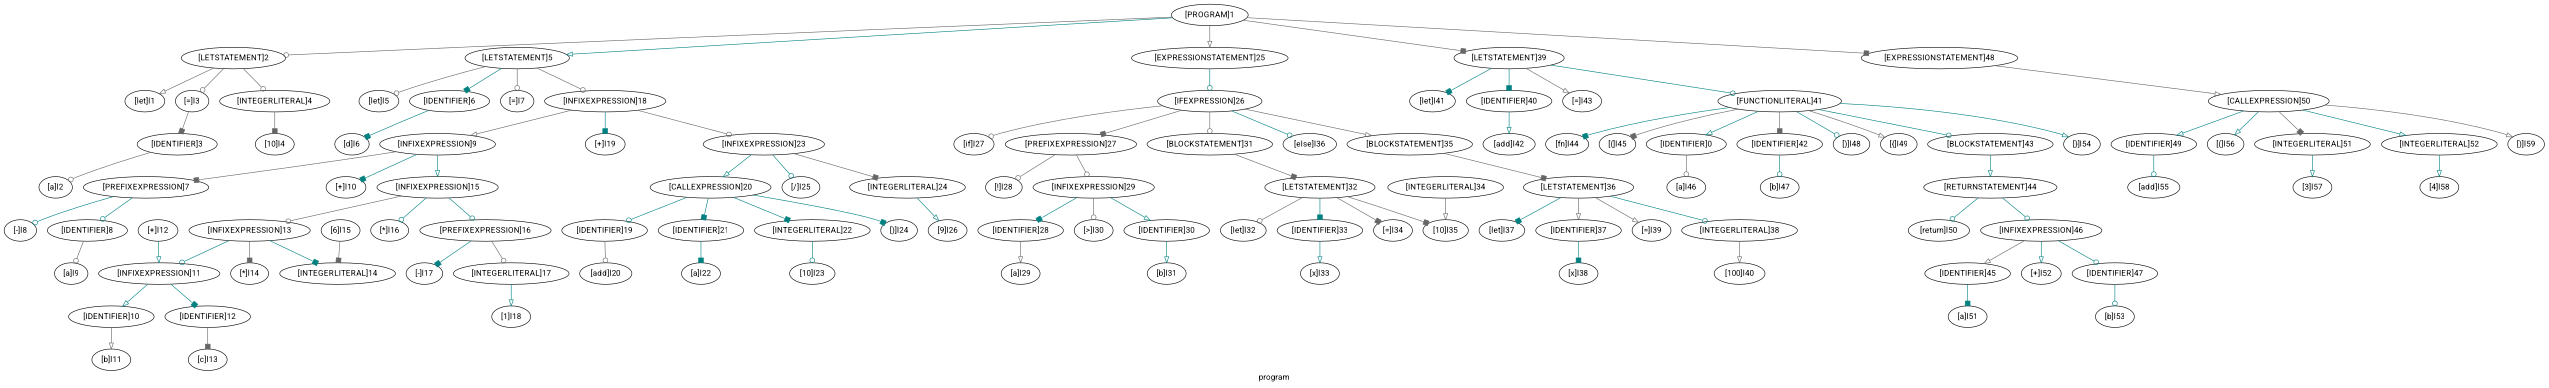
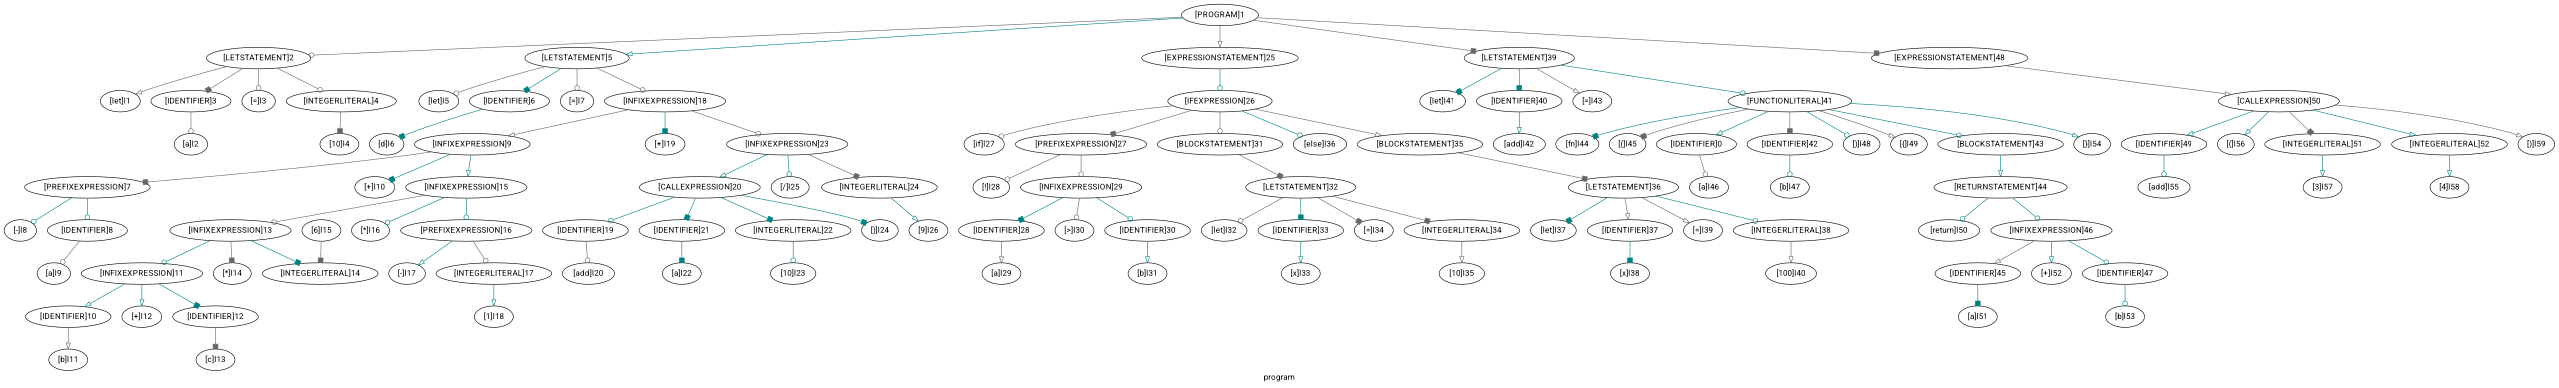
edge "[=]l3" -> "[IDENTIFIER]3": now "[LETSTATEMENT]2" -> "[IDENTIFIER]3"
edge "[INFIXEXPRESSION]29" -> "[IDENTIFIER]30": arrowhead onormal -> odot
edge "[LETSTATEMENT]32" -> "[10]l35": now "[LETSTATEMENT]32" -> "[INTEGERLITERAL]34"
edge "[+]l12" -> "[INFIXEXPRESSION]11": reversed
edge "[PREFIXEXPRESSION]16" -> "[-]l17": arrowhead box -> onormal
